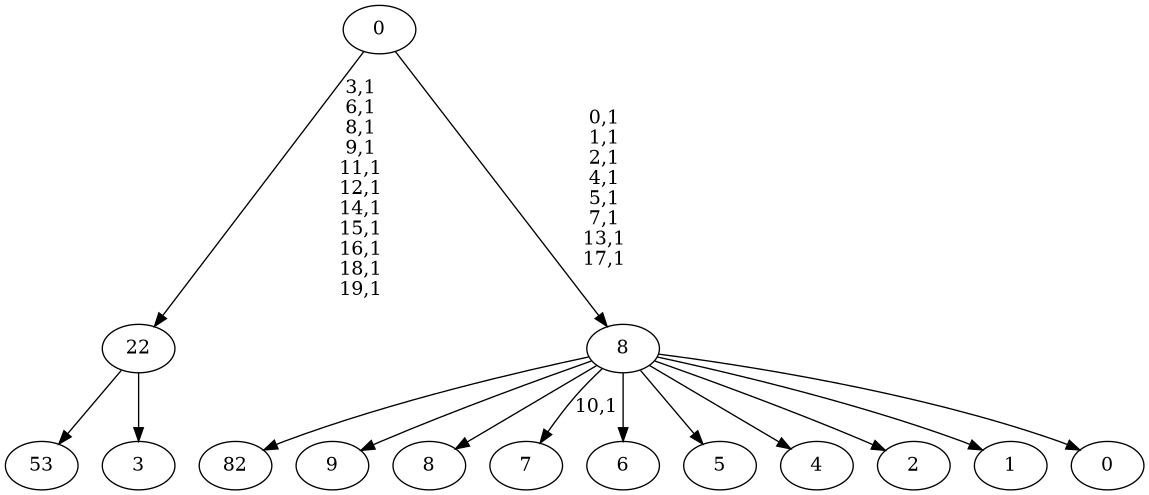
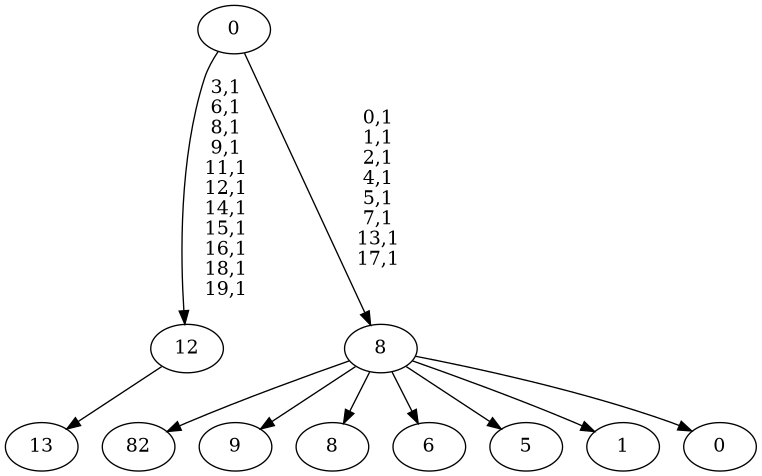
node "22": label "22" -> "12"
node "53": label "53" -> "13"
node "3": removed
node "7": removed
node "4": removed
node "2": removed
